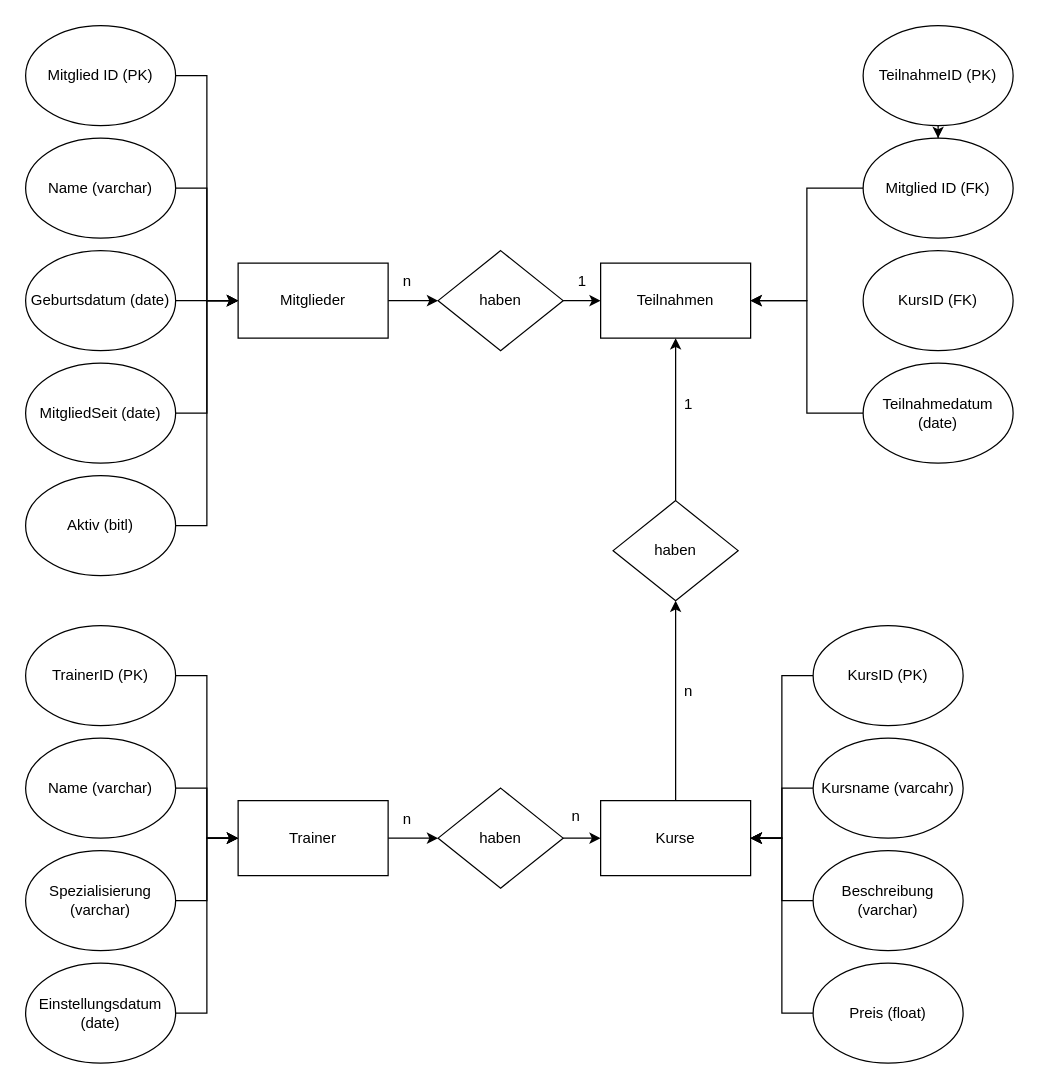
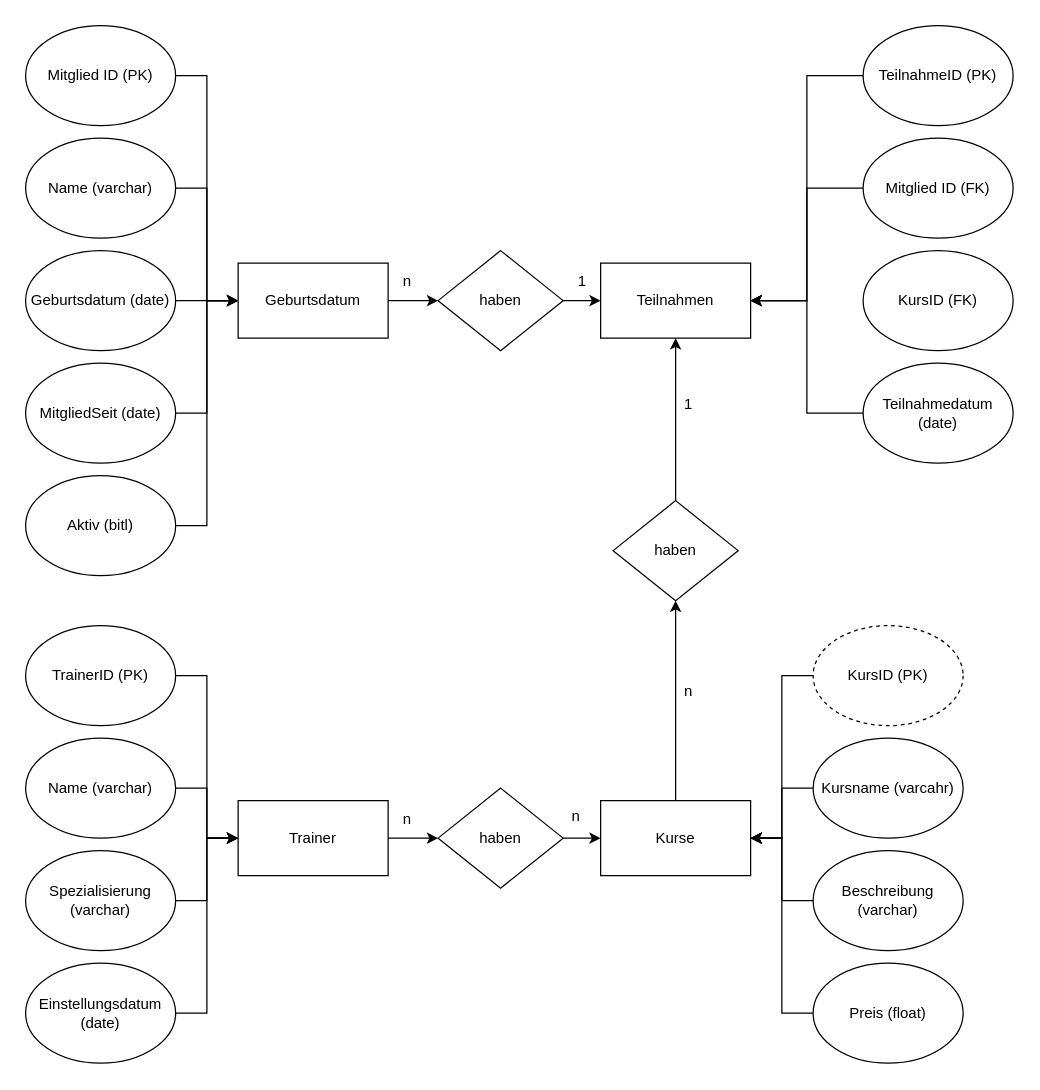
edge "TeilnahmeID (PK)" -> "Mitglied ID (FK)": now "TeilnahmeID (PK)" -> "Teilnahmen"
node "Mitglieder": label "Mitglieder" -> "Geburtsdatum"
node "KursID (PK)": style solid -> dashed
